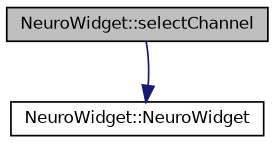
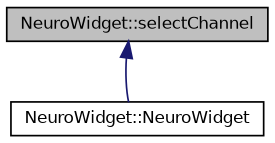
edge "NeuroWidget::selectChannel" -> "NeuroWidget::NeuroWidget": reversed
